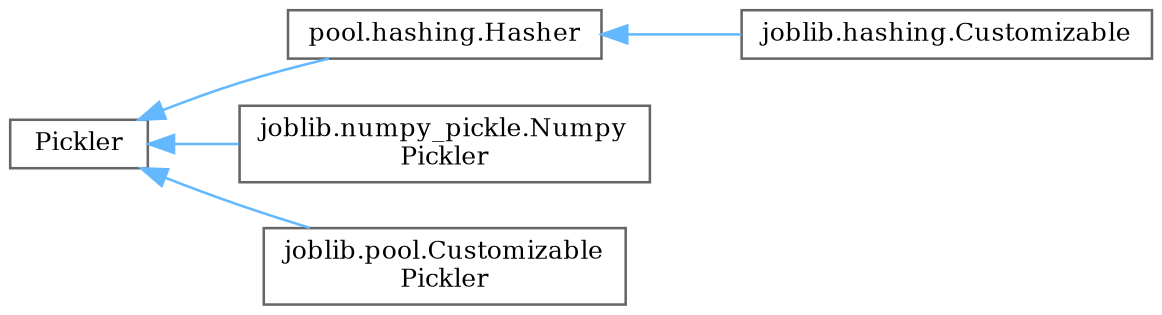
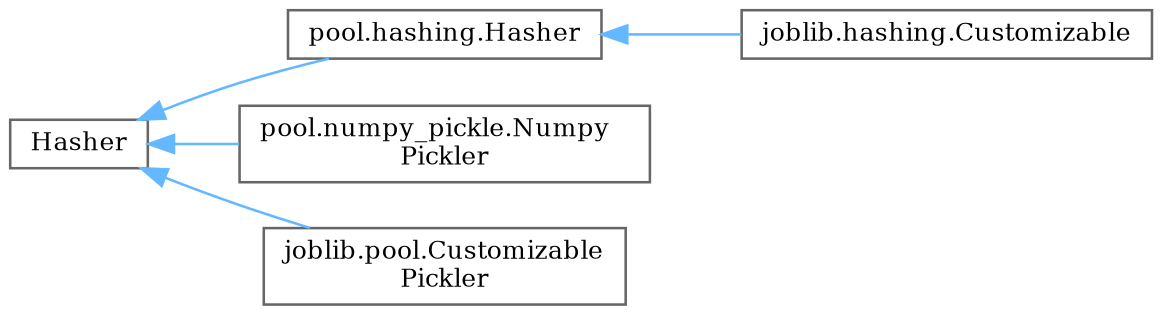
node "Pickler": label "Pickler" -> "Hasher"
node "joblib.numpy_pickle.Numpy Pickler": label "joblib.numpy_pickle.Numpy Pickler" -> "pool.numpy_pickle.Numpy Pickler"
